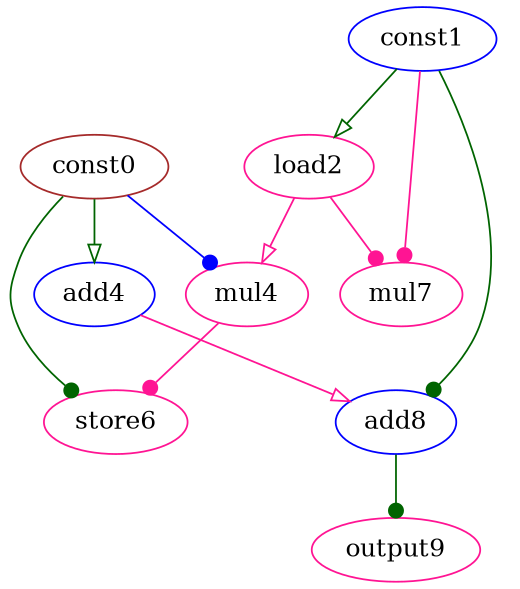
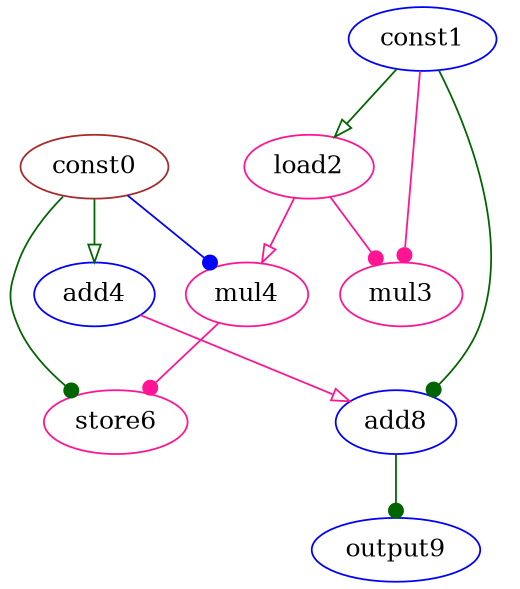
node "mul7": label "mul7" -> "mul3"
node "output9": color deeppink -> blue
